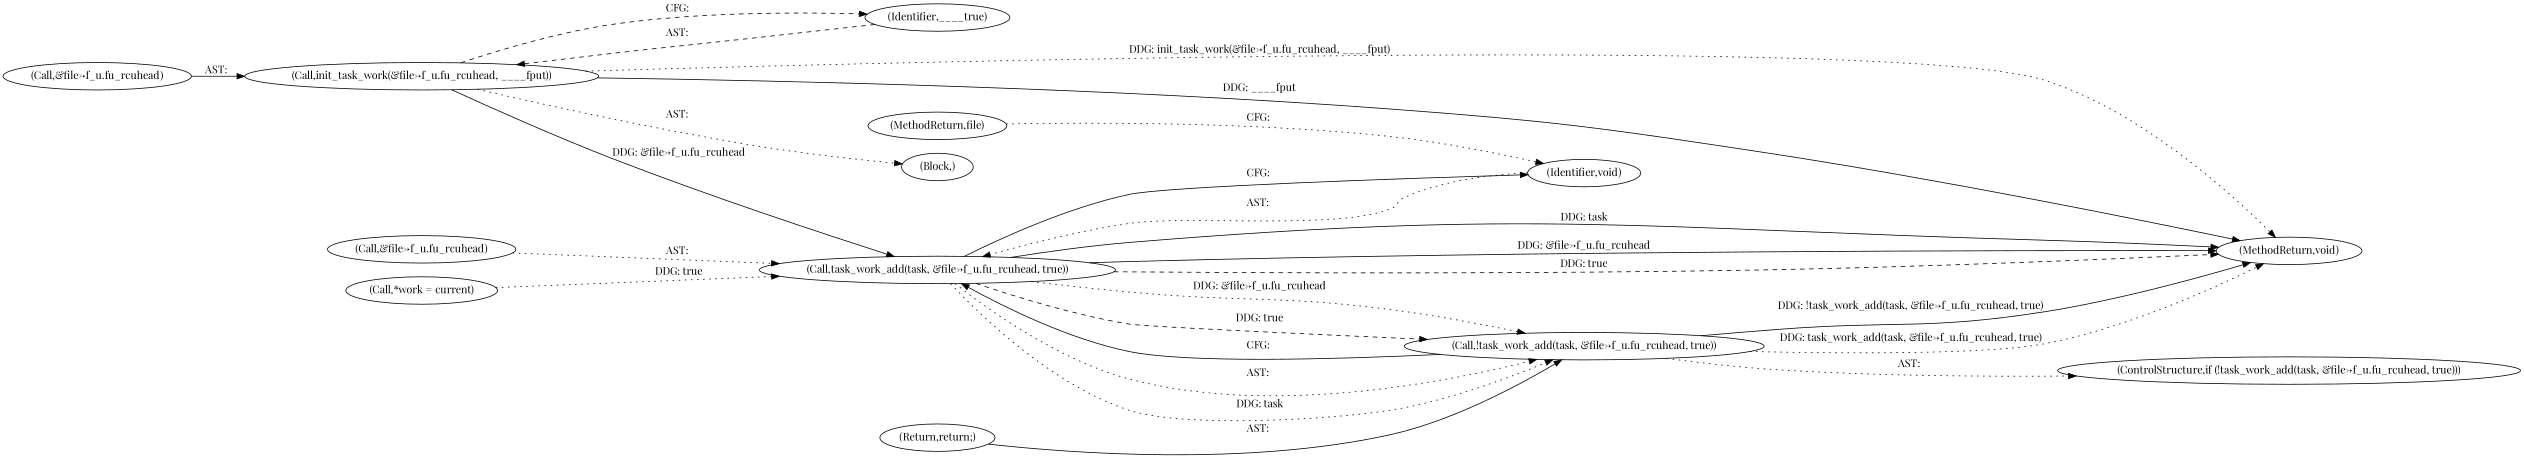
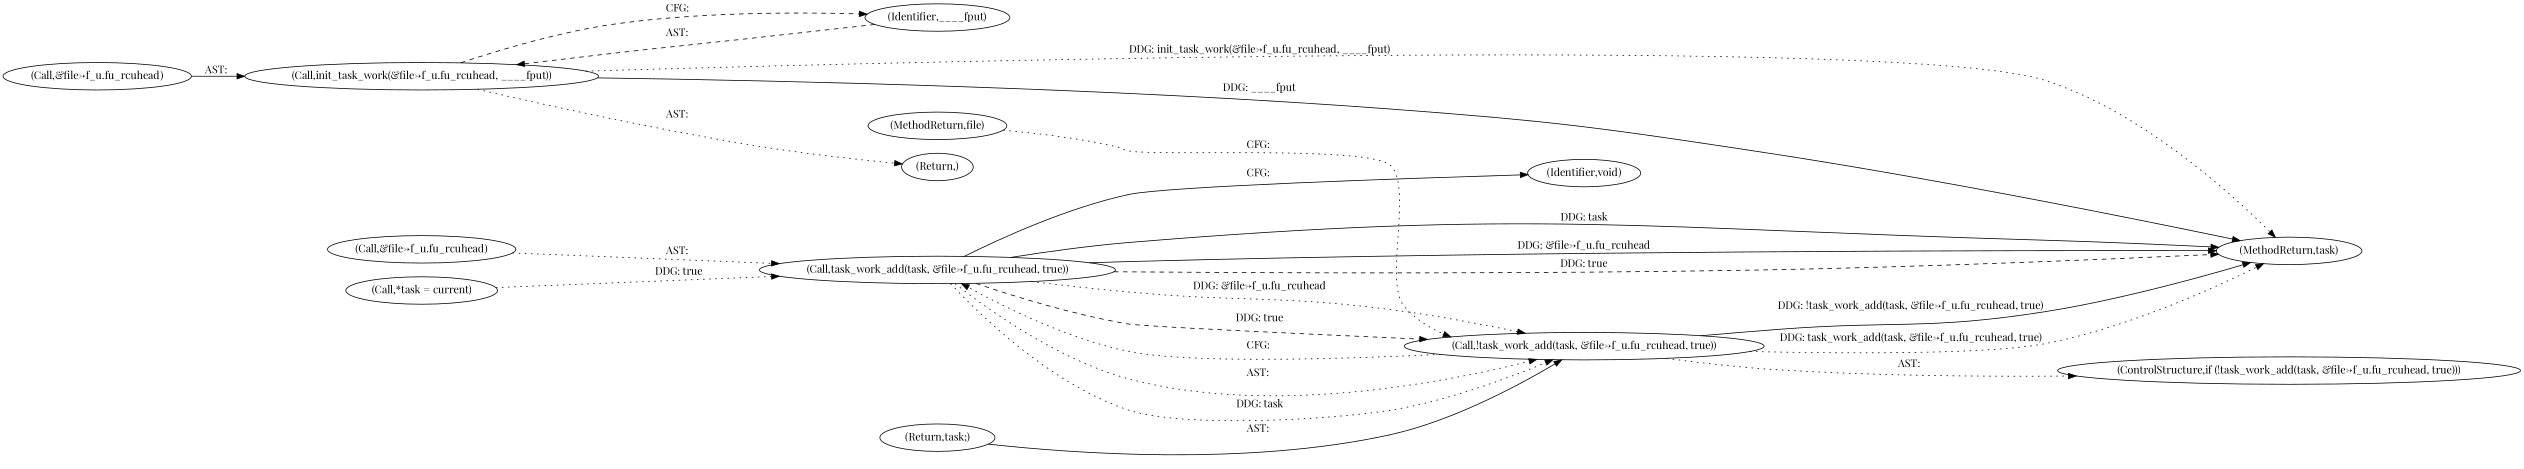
node "(Identifier,____true)": label "(Identifier,____true)" -> "(Identifier,____fput)"
edge "(MethodReturn,file)" -> "(Identifier,void)": now "(MethodReturn,file)" -> "(Call,!task_work_add(task, &file->f_u.fu_rcuhead, true))"
node "(Block,)": label "(Block,)" -> "(Return,)"
edge "(Call,init_task_work(&file->f_u.fu_rcuhead, ____fput))" -> "(Call,task_work_add(task, &file->f_u.fu_rcuhead, true))": removed, label "DDG: &file->f_u.fu_rcuhead"
edge "(Identifier,void)" -> "(Call,task_work_add(task, &file->f_u.fu_rcuhead, true))": removed, label "AST:"
node "(MethodReturn,void)": label "(MethodReturn,void)" -> "(MethodReturn,task)"
node "(Call,*work = current)": label "(Call,*work = current)" -> "(Call,*task = current)"
edge "(Call,!task_work_add(task, &file->f_u.fu_rcuhead, true))" -> "(Call,task_work_add(task, &file->f_u.fu_rcuhead, true))": style solid -> dotted
node "(Return,return;)": label "(Return,return;)" -> "(Return,task;)"
